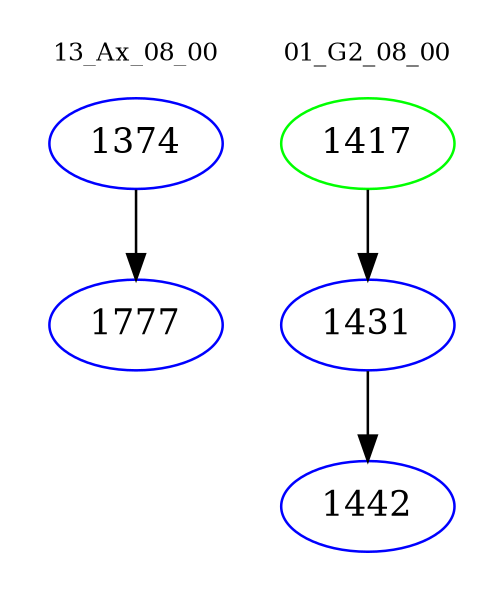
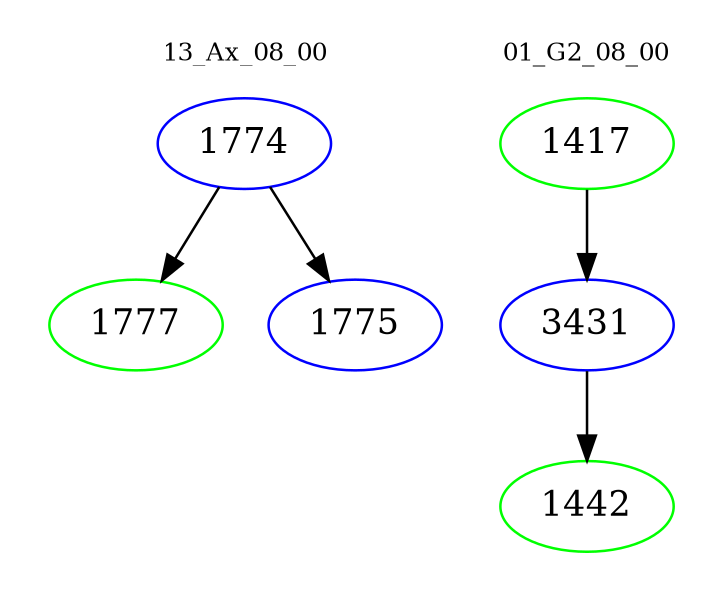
node "1374": label "1374" -> "1774"
node "1777": color blue -> green
node "1775": added
node "1431": label "1431" -> "3431"
node "1442": color blue -> green
